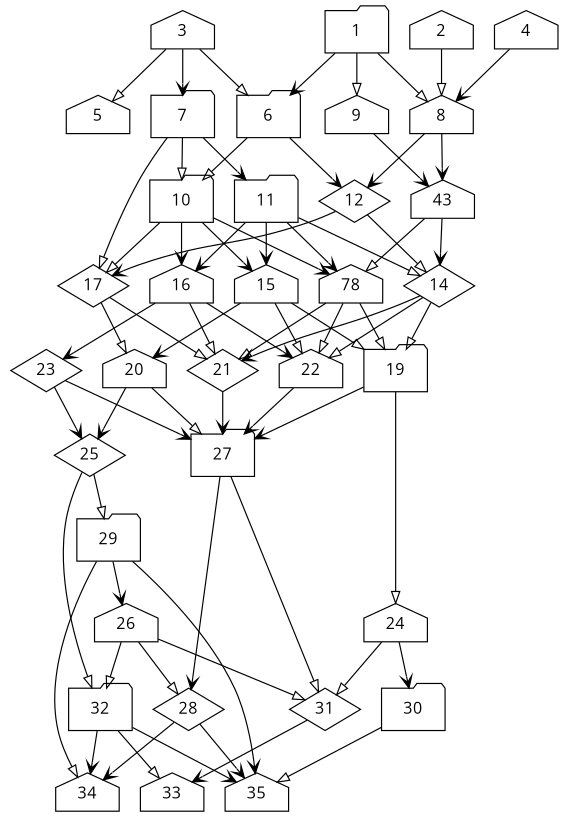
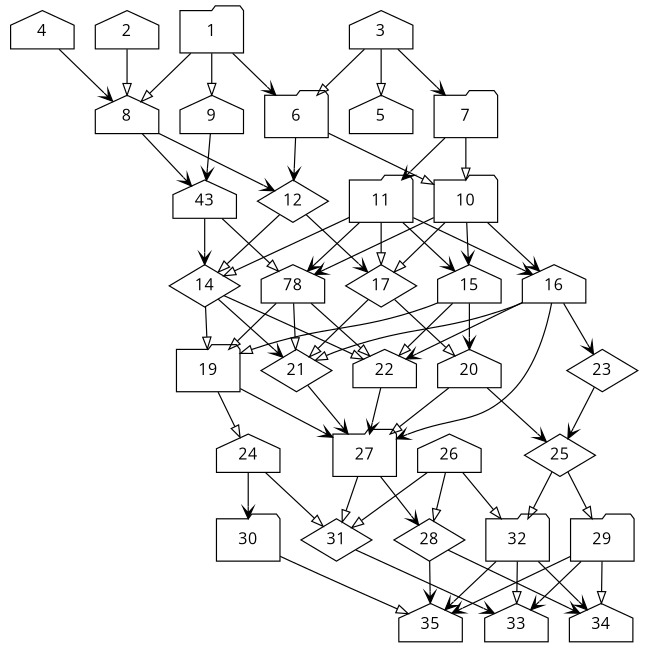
edge "7" -> "17": now "11" -> "17"
edge "23" -> "27": now "16" -> "27"
edge "29" -> "26": now "29" -> "33"
